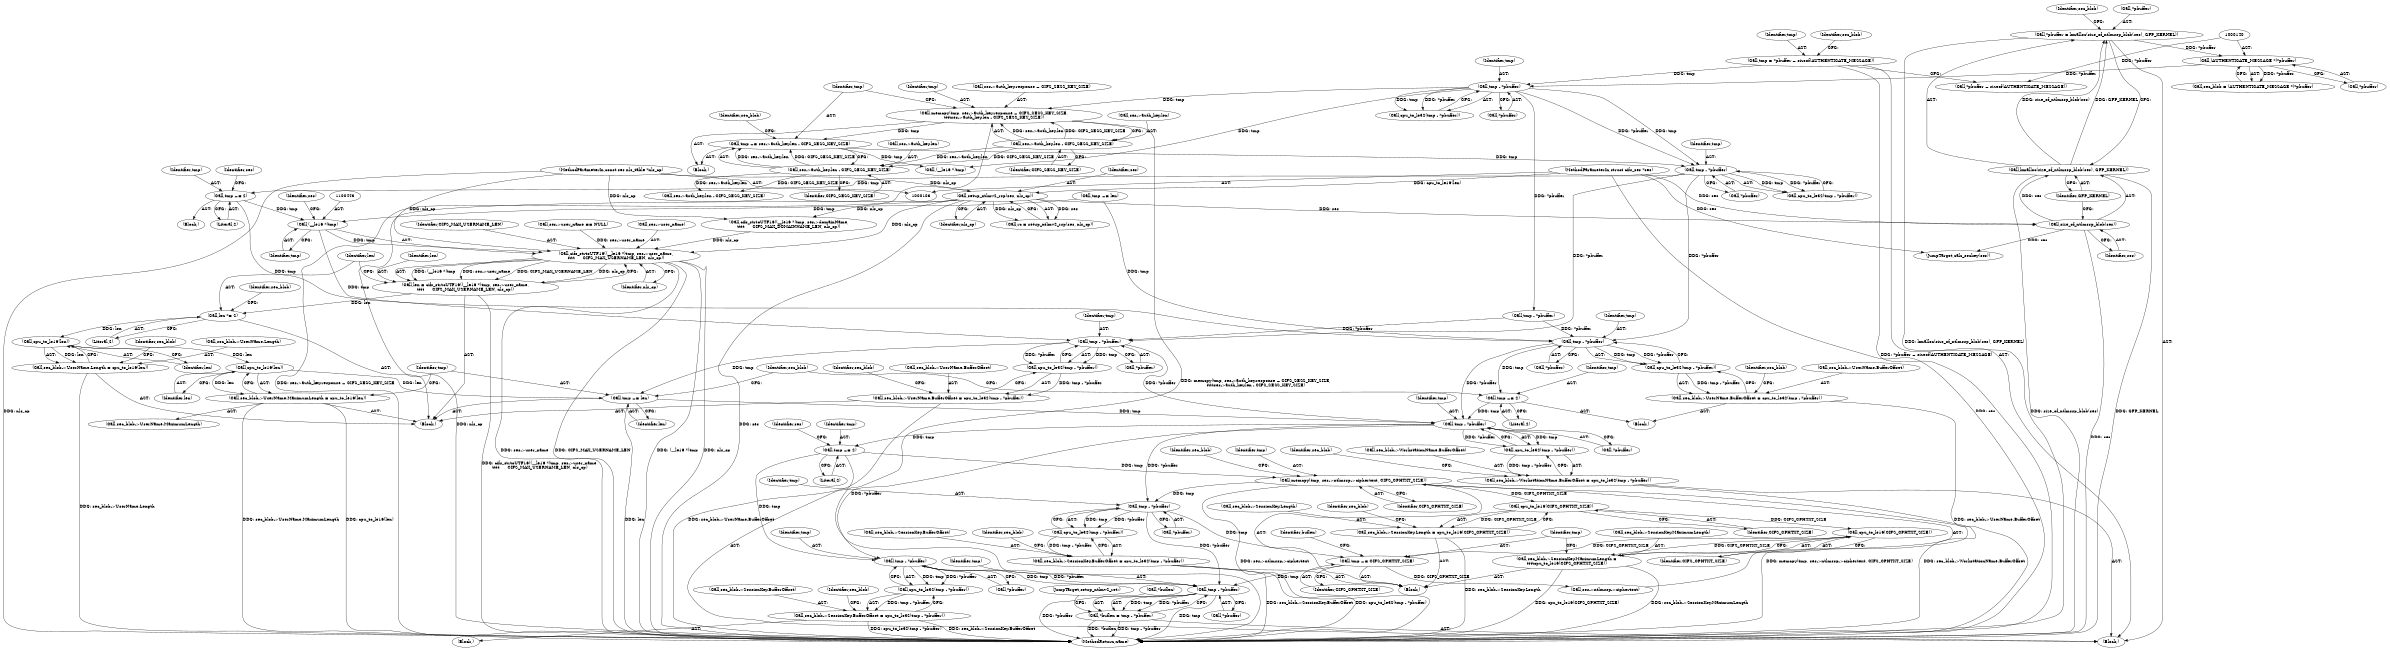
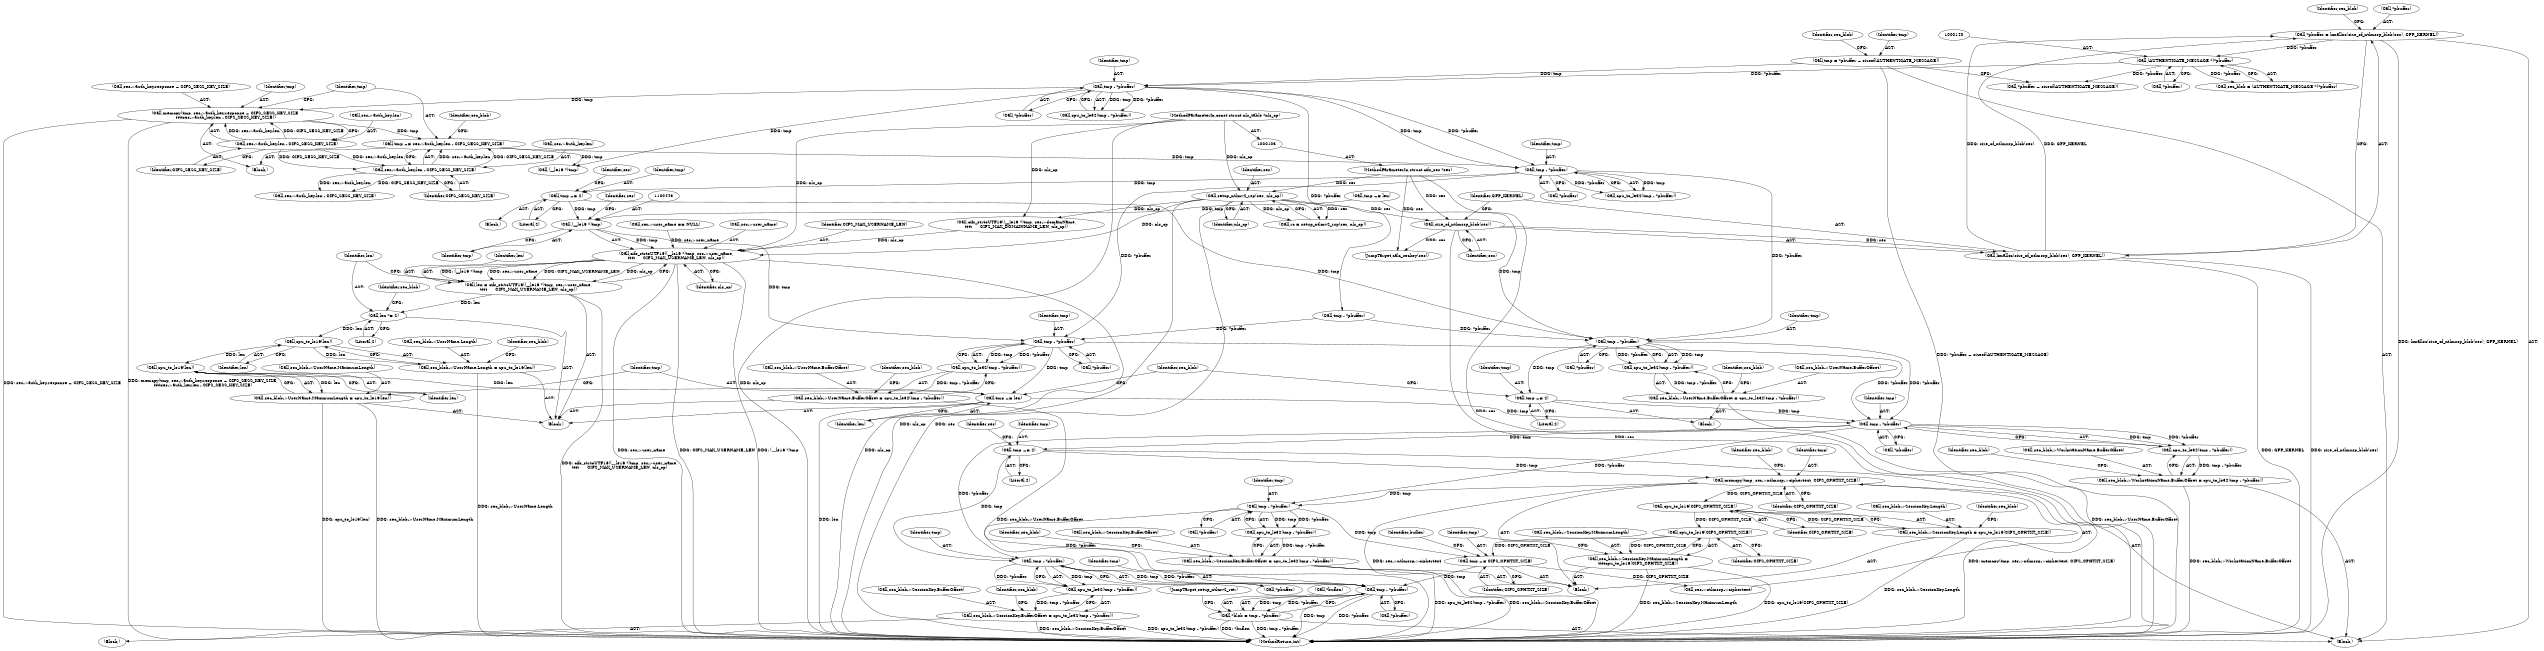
edge "1000140" -> "(Call,*pbuffer + sizeof(AUTHENTICATE_MESSAGE))": now "(Call,(AUTHENTICATE_MESSAGE *)*pbuffer)" -> "(Call,*pbuffer + sizeof(AUTHENTICATE_MESSAGE))"
node "(MethodParameterIn,const ses nls_table *nls_cp)": label "(MethodParameterIn,const ses nls_table *nls_cp)" -> "(MethodParameterIn,const struct nls_table *nls_cp)"
edge "(MethodParameterIn,struct cifs_ses *ses)" -> "1000103": reversed
edge "(MethodParameterIn,struct cifs_ses *ses)" -> "(Call,setup_ntlmv2_rsp(ses, nls_cp))": label "DDG: cpu_to_le16(len)" -> "DDG: ses"
edge "(Call,kmalloc(size_of_ntlmssp_blob(ses), GFP_KERNEL))" -> "(Identifier,GFP_KERNEL)": removed, label "CFG:"
edge "(Call,sec_blob->UserName.MaximumLength = cpu_to_le16(len))" -> "(Call,sec_blob->UserName.MaximumLength)": reversed
node "(Call,*buflen = tmp - *pbuffer)": label "(Call,*buflen = tmp - *pbuffer)" -> "(Call,*blob = tmp - *pbuffer)"
node "(MethodReturn,name)": label "(MethodReturn,name)" -> "(MethodReturn,int)"
